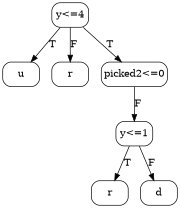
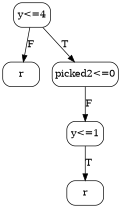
node "u": removed
node "d": removed
